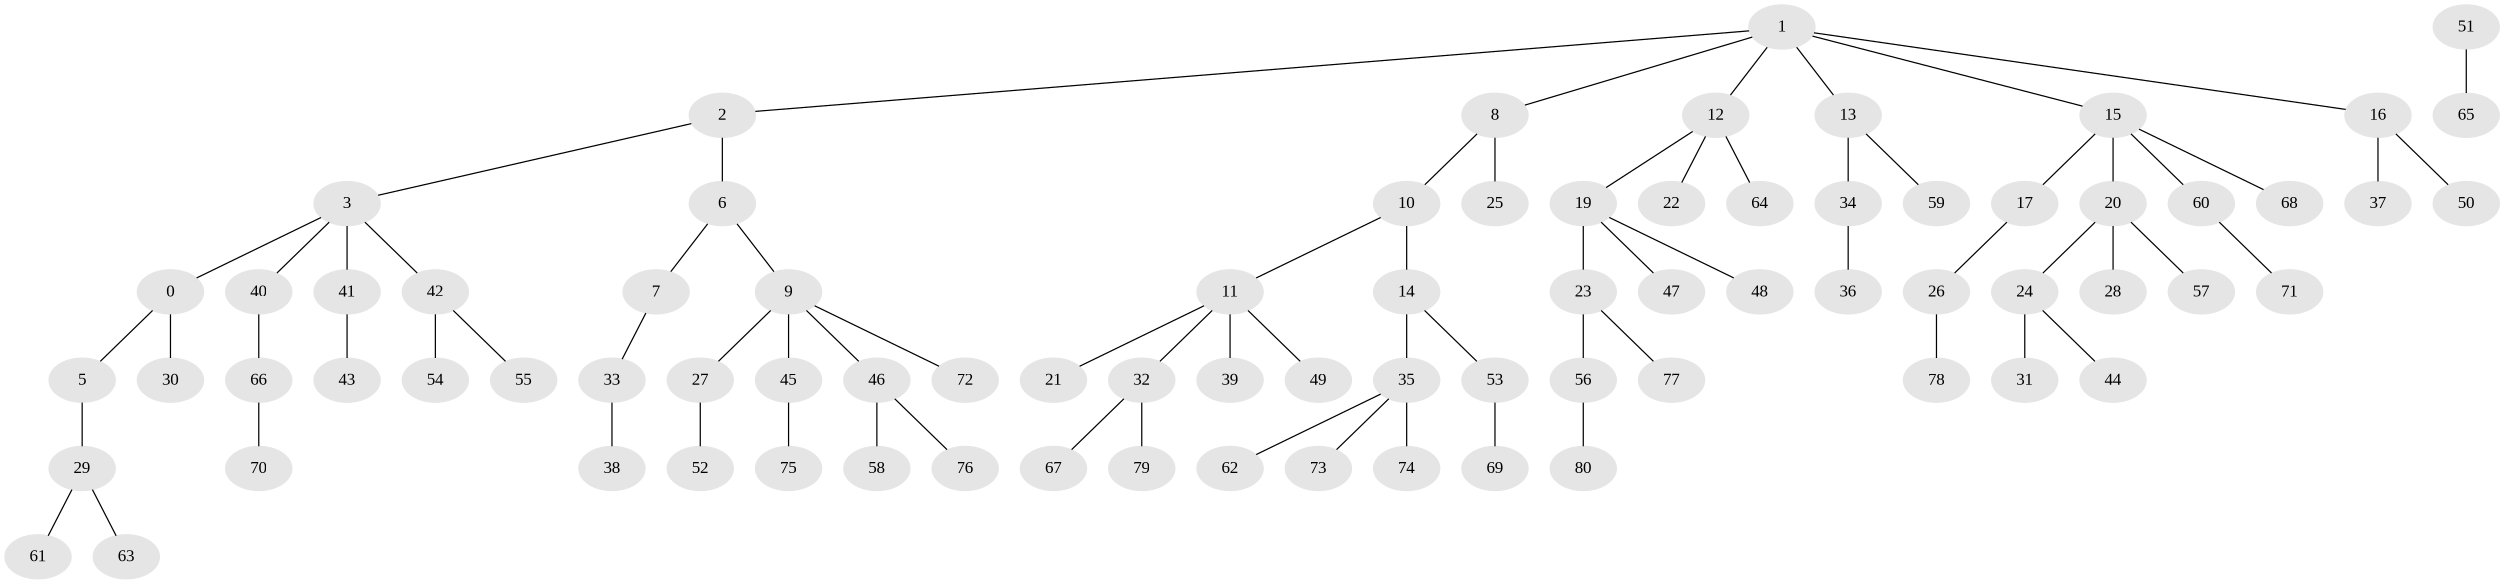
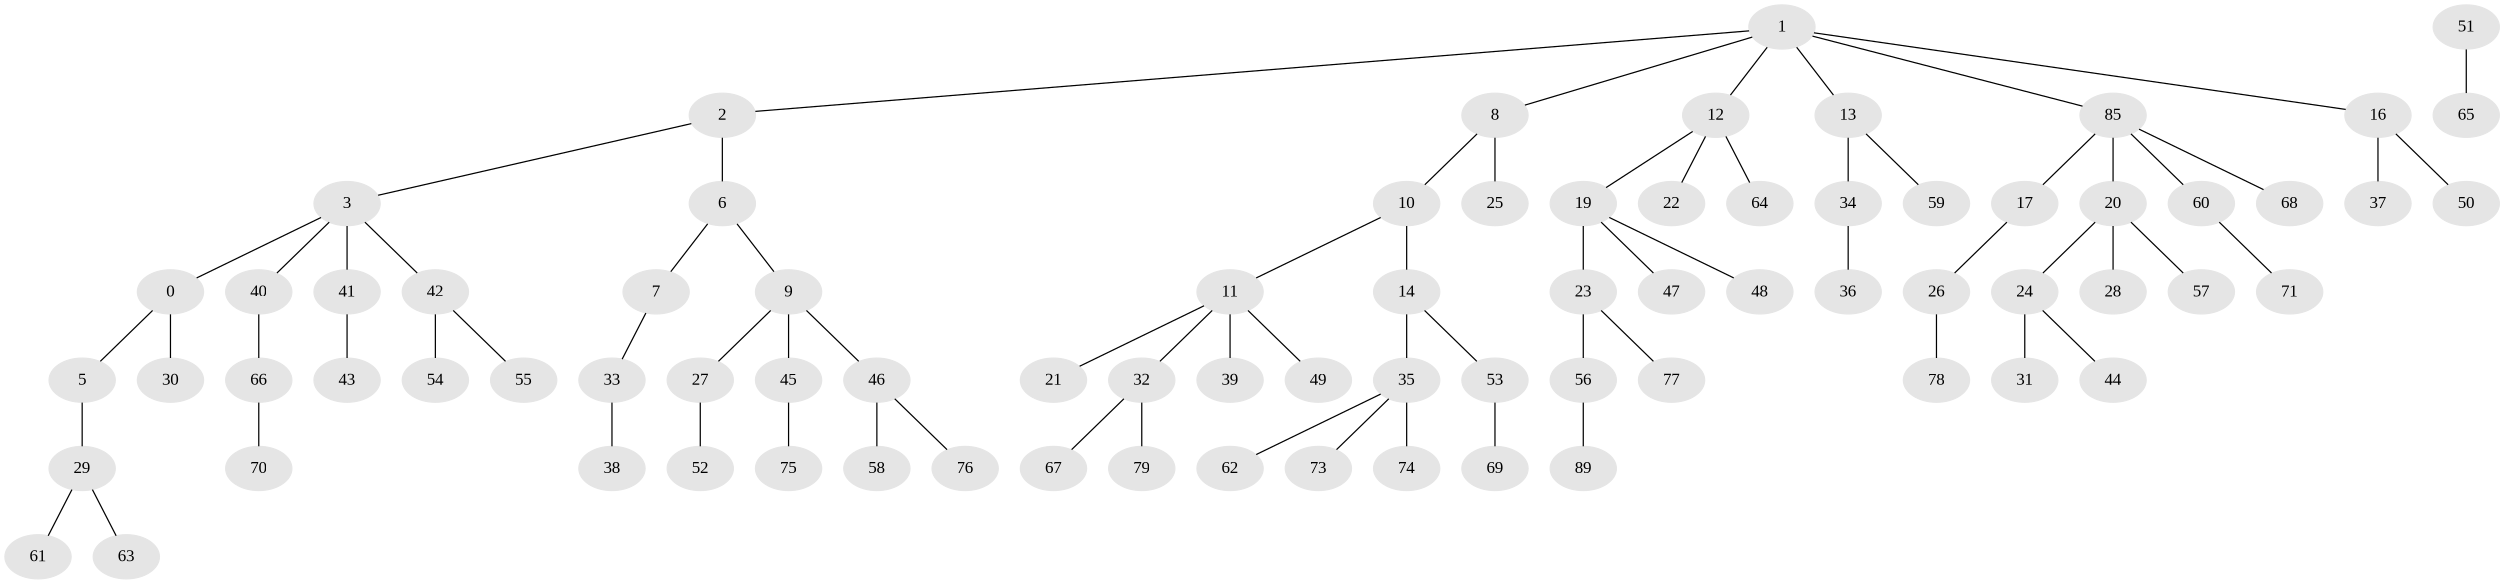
node "15": label "15" -> "85"
node "72": removed
node "80": label "80" -> "89"
